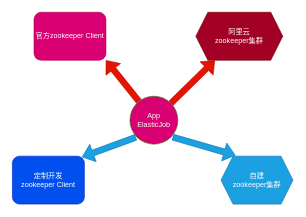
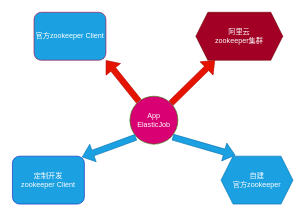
node "官方zookeeper Client": fillcolor #d80073 -> #1ba1e2
node "定制开发 zookeeper Client": fillcolor #0050ef -> #1ba1e2
node "自建 zookeeper集群": label "自建 zookeeper集群" -> "自建 官方zookeeper"
